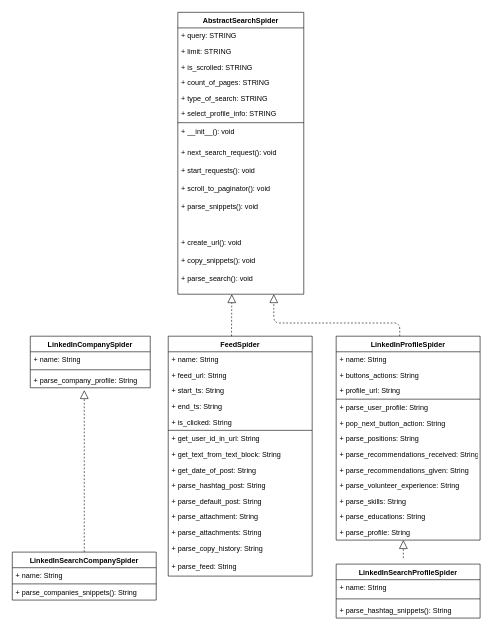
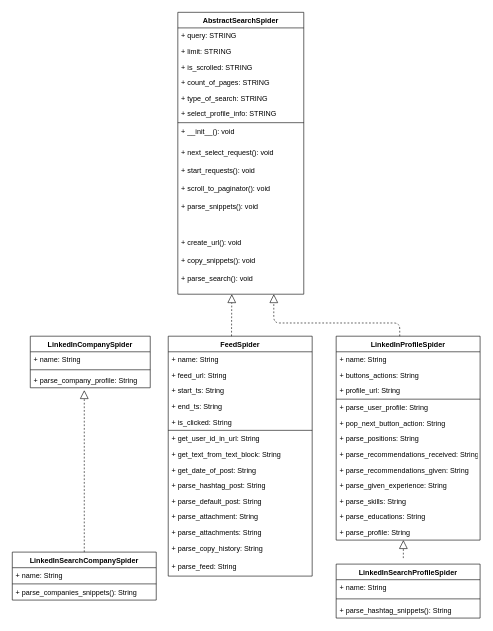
node "+ next_search_request(): void": label "+ next_search_request(): void" -> "+ next_select_request(): void"
node "+ parse_volunteer_experience: String": label "+ parse_volunteer_experience: String" -> "+ parse_given_experience: String"
